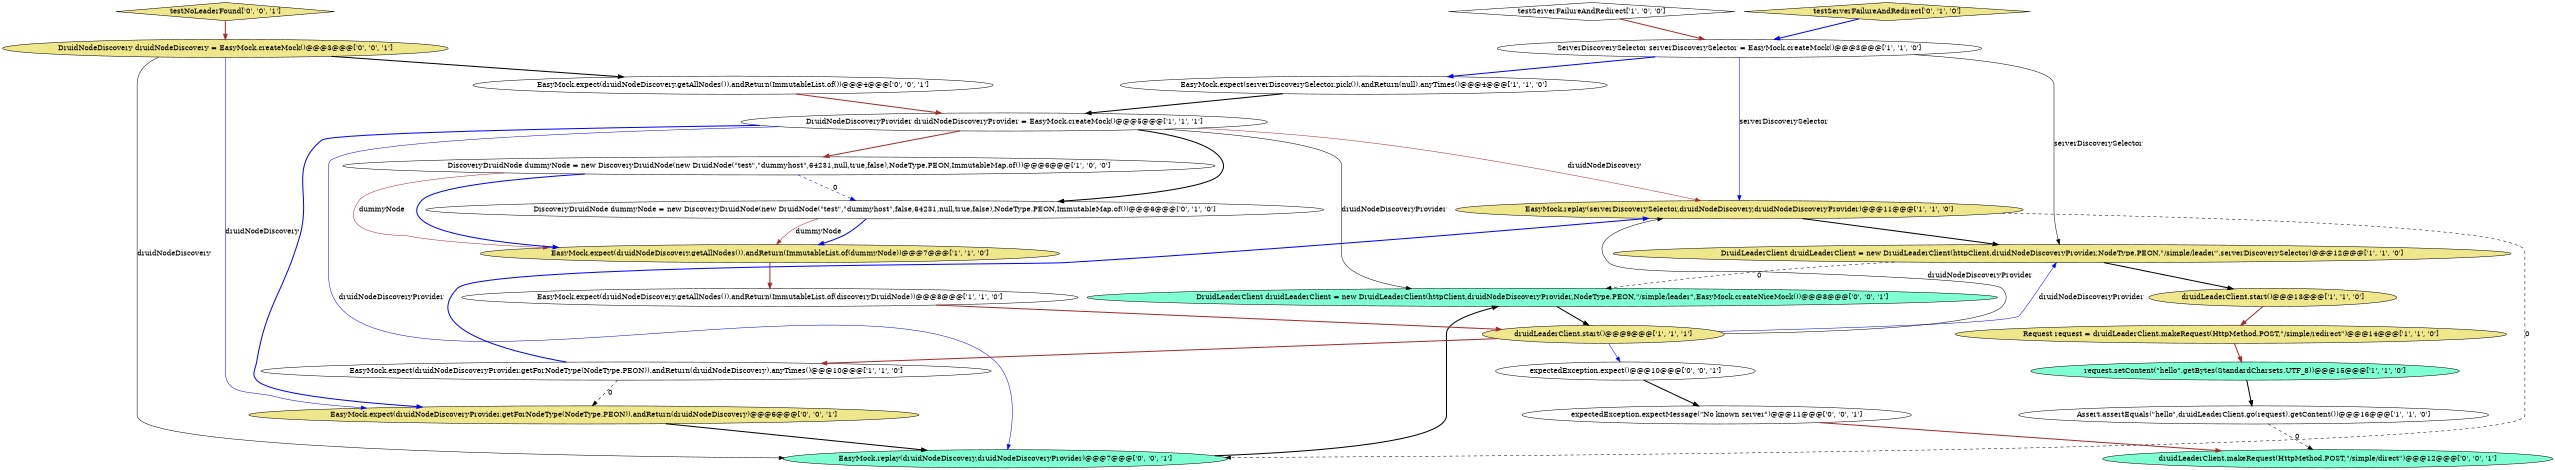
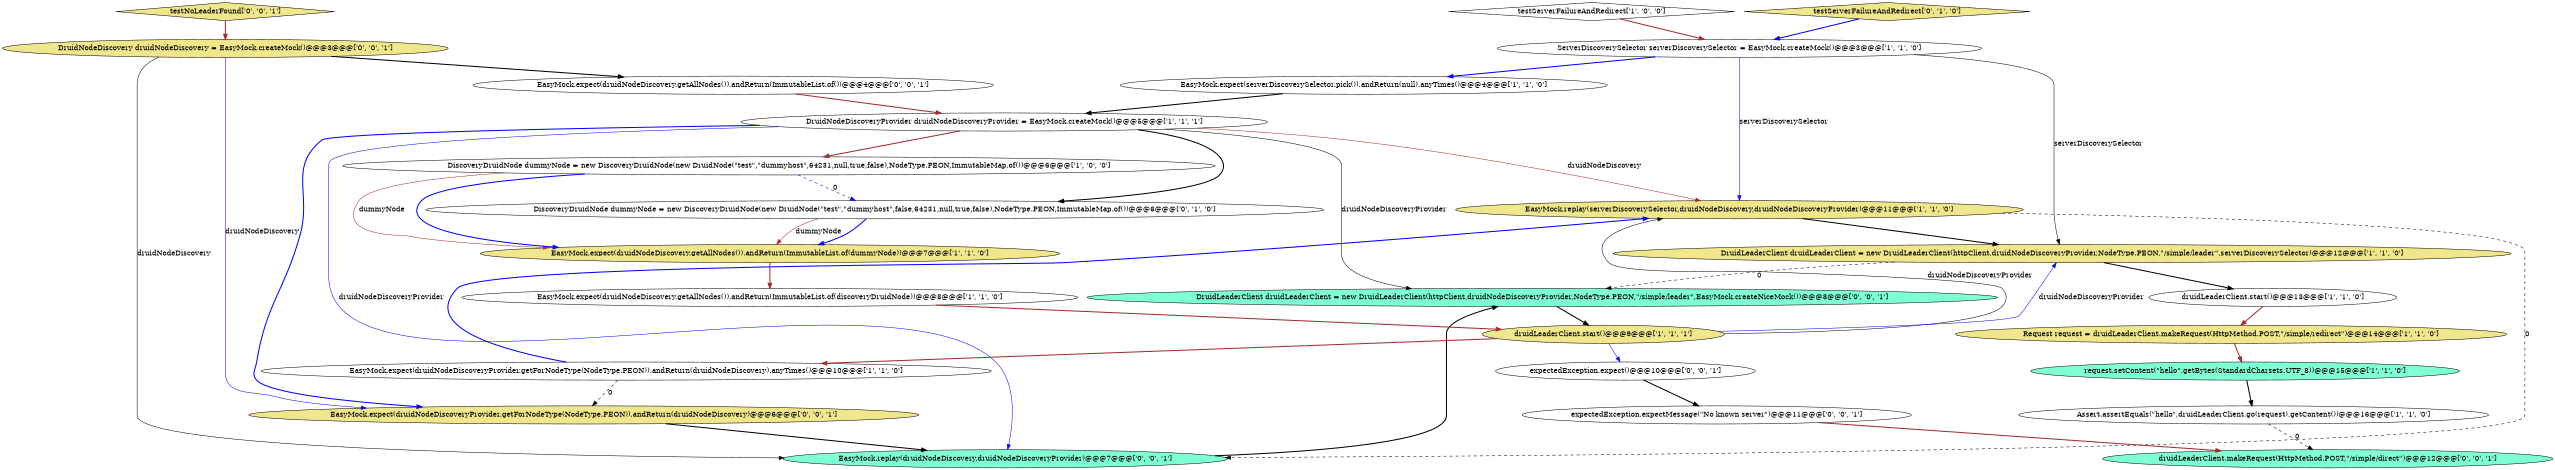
node "druidLeaderClient.start()@@@13@@@['1', '1', '0']": fillcolor khaki -> white
